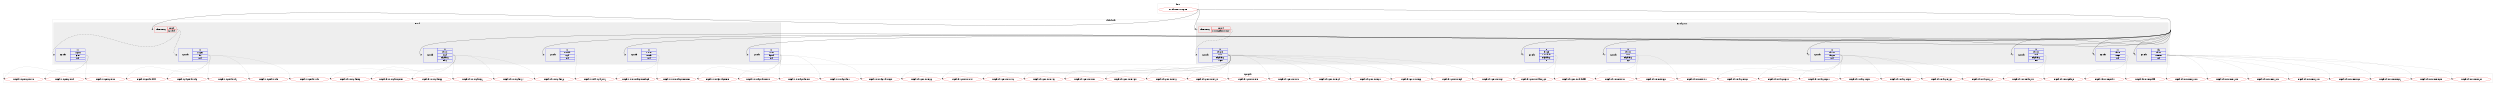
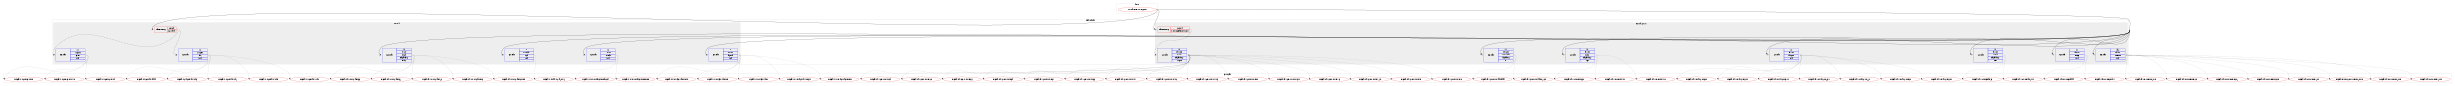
node "portage://dev-util/cmake-3.14.7": removed
node "portage://dev-db/mongodb-4.2.0-r2": label "portage://dev-db/mongodb-4.2.0-r2" -> "portage://conditional-db/mongodb-4.2.0-r2"
